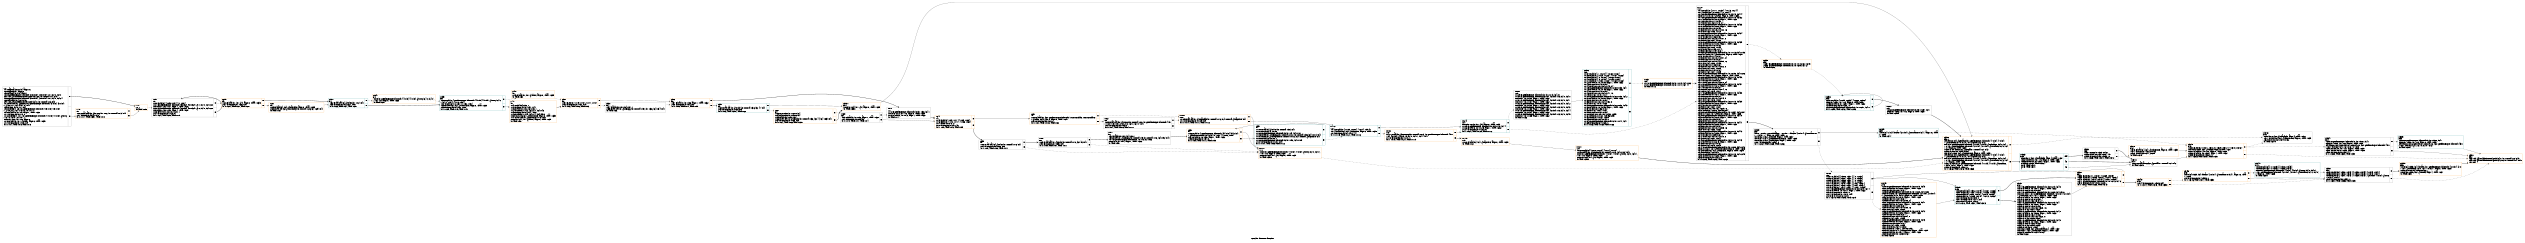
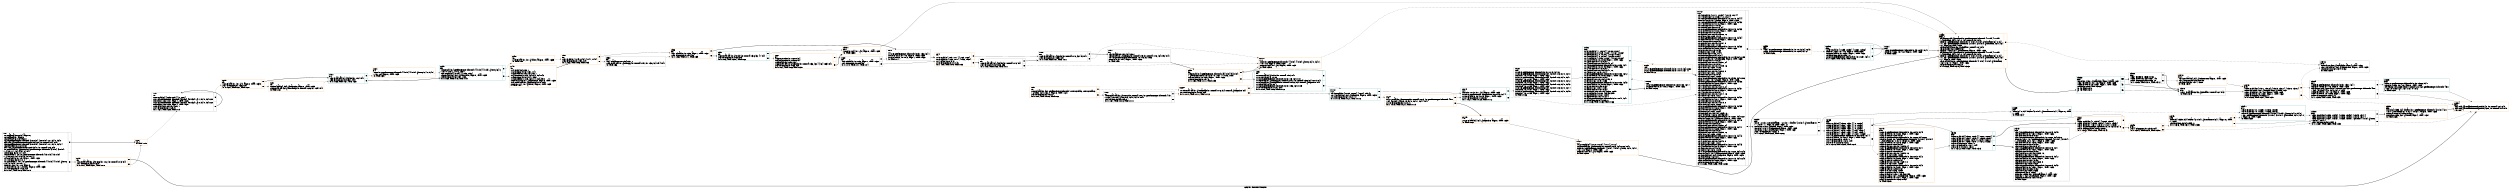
node "%166:": added
edge "%74:" -> "%79:": now "%74:" -> "%88:"
edge "%265:" -> "%379:": now "%265:" -> "%347:"
edge "%15:" -> "%391:": added
